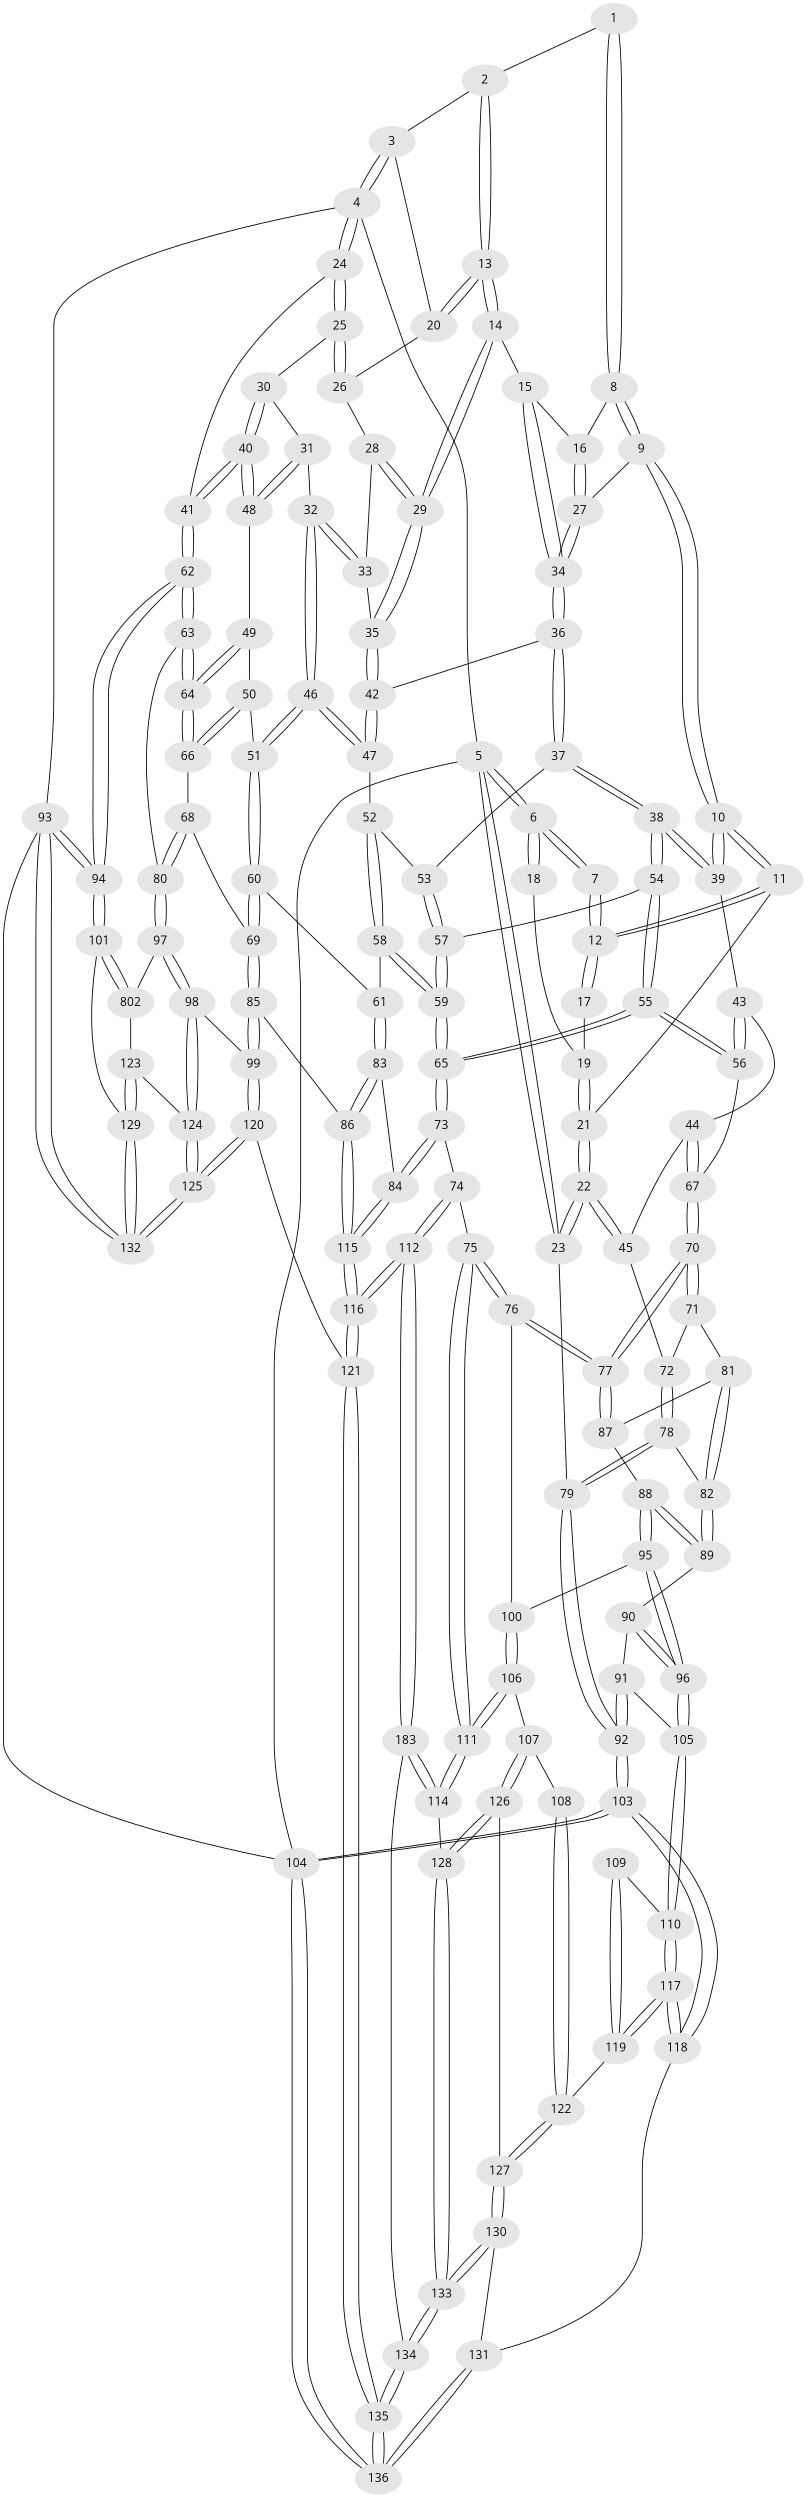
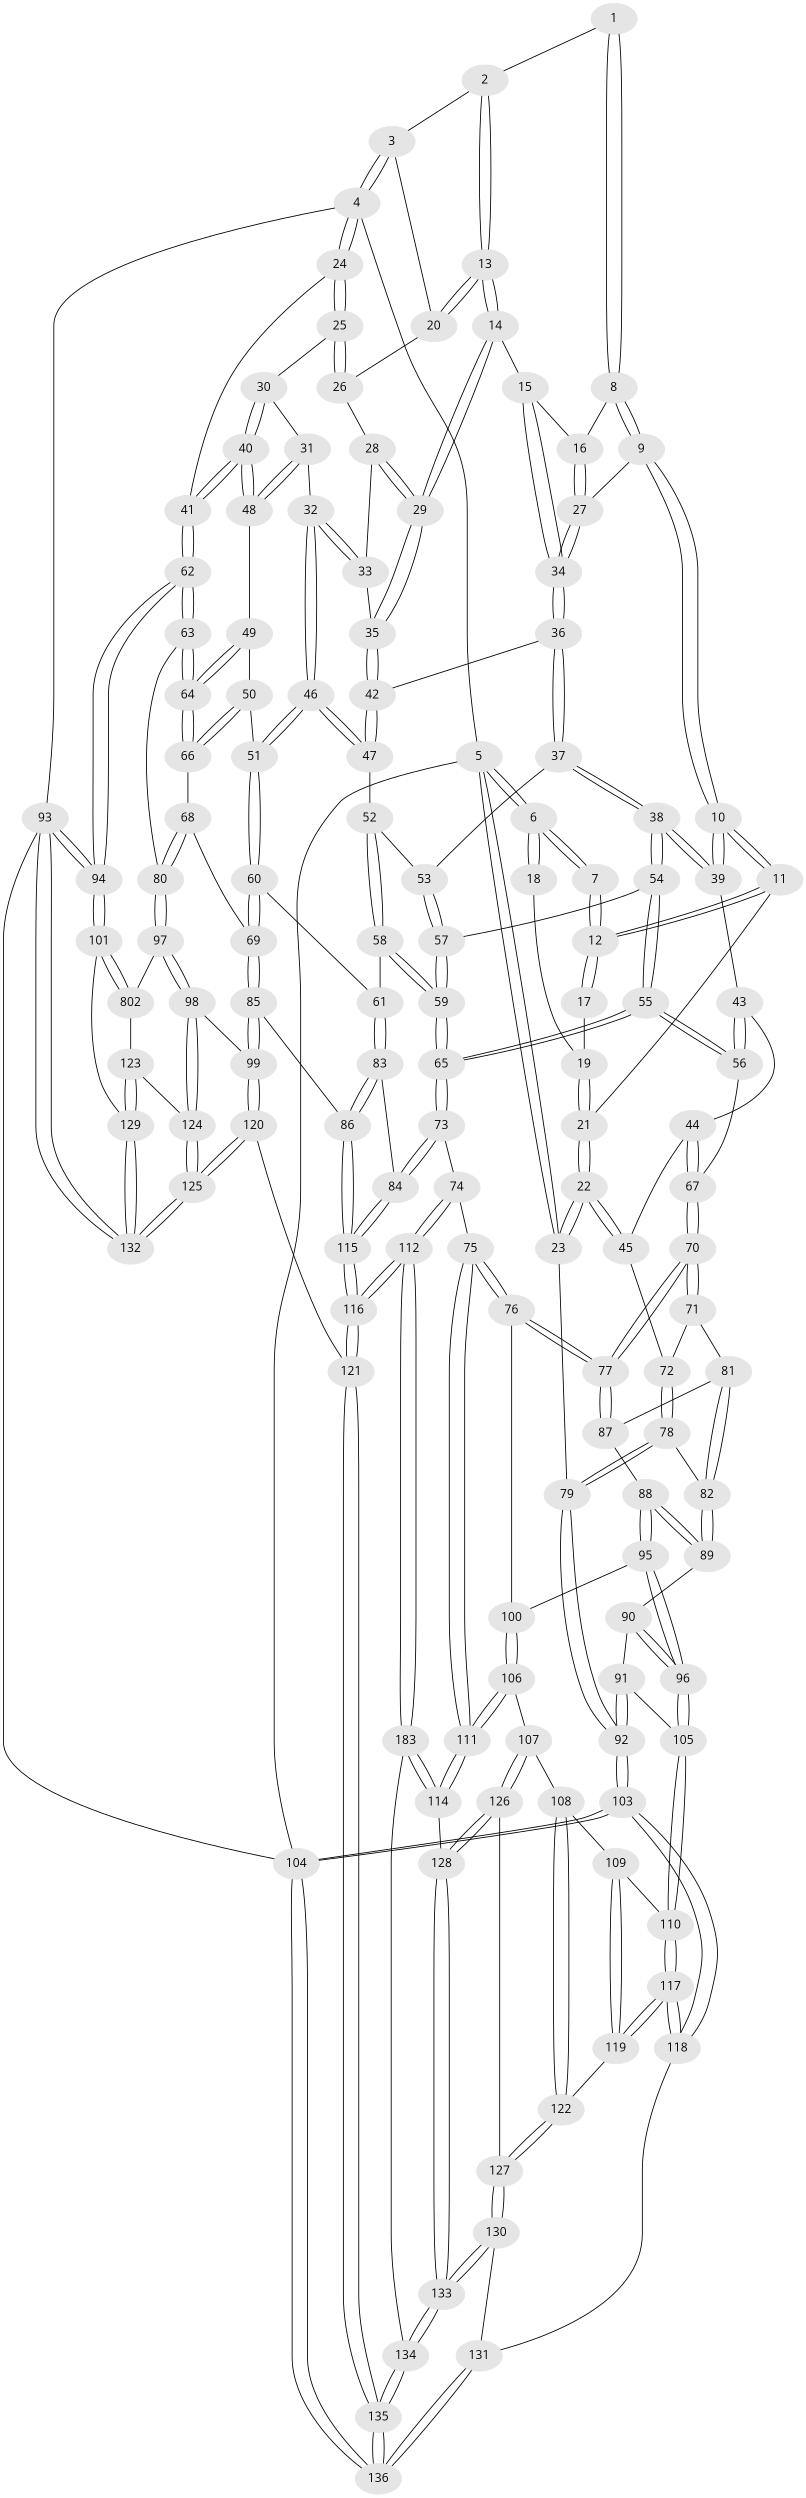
edge "108" -- "109": added
